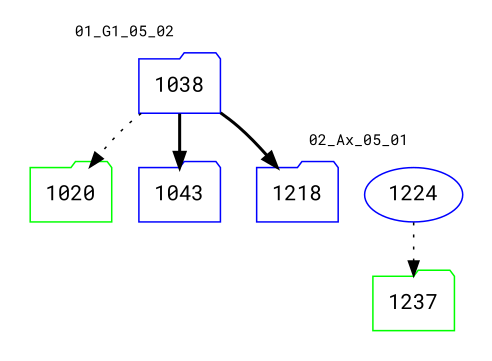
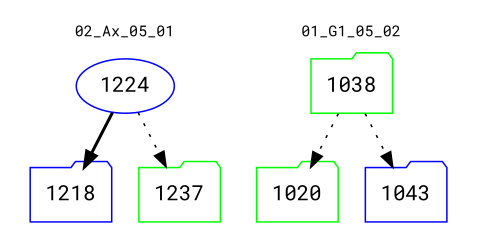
node "1038": color blue -> green
edge "1038" -> "1043": style bold -> dotted
edge "1038" -> "1218": now "1224" -> "1218"
